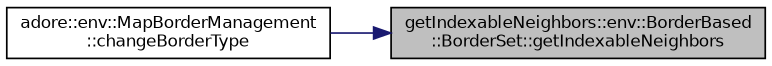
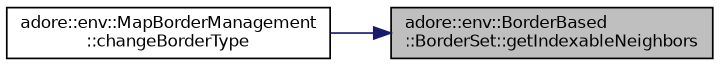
node "getIndexableNeighbors::env::BorderBased ::BorderSet::getIndexableNeighbors": label "getIndexableNeighbors::env::BorderBased ::BorderSet::getIndexableNeighbors" -> "adore::env::BorderBased ::BorderSet::getIndexableNeighbors"
